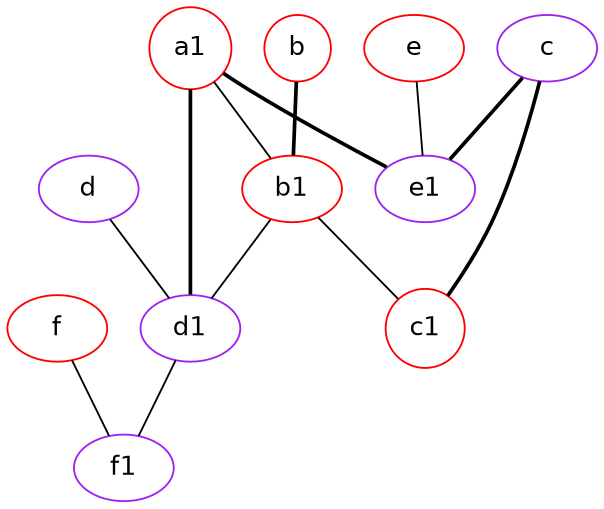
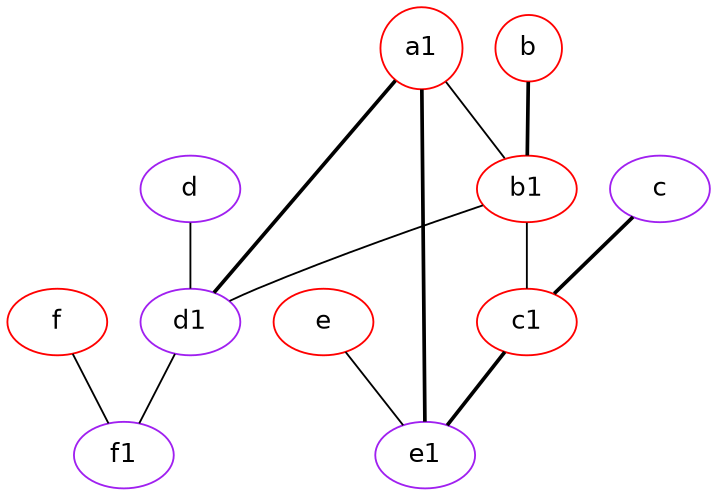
edge "c" -- "e1": now "c1" -- "e1"
node "c1": shape circle -> ellipse
